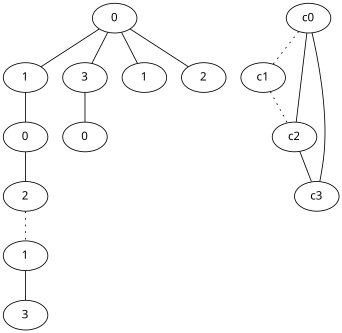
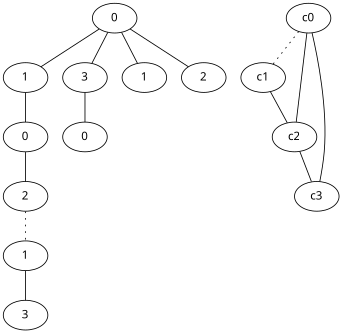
edge "c1" -- "c2": style dotted -> solid
